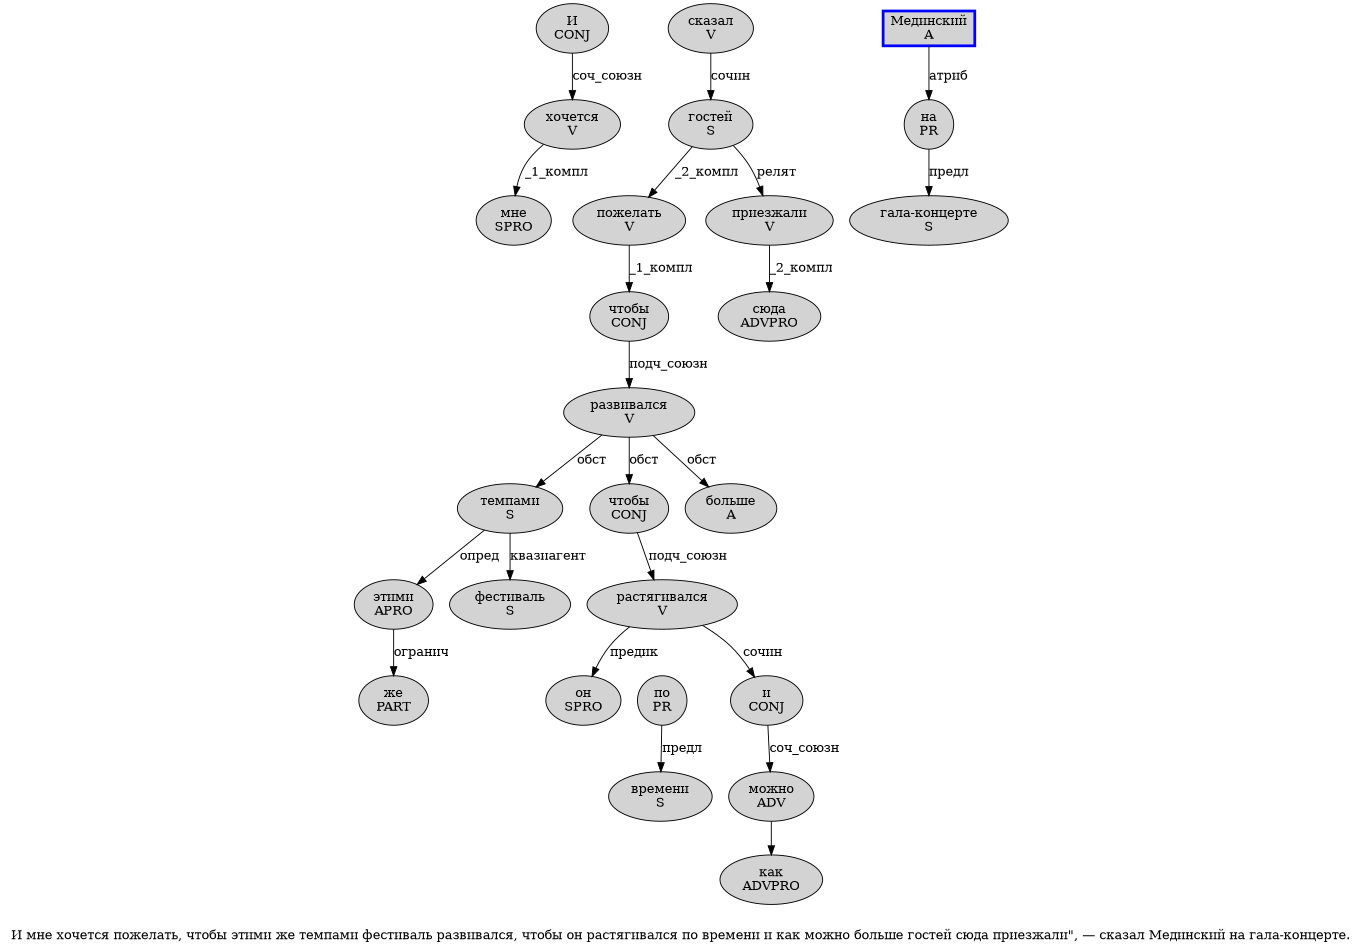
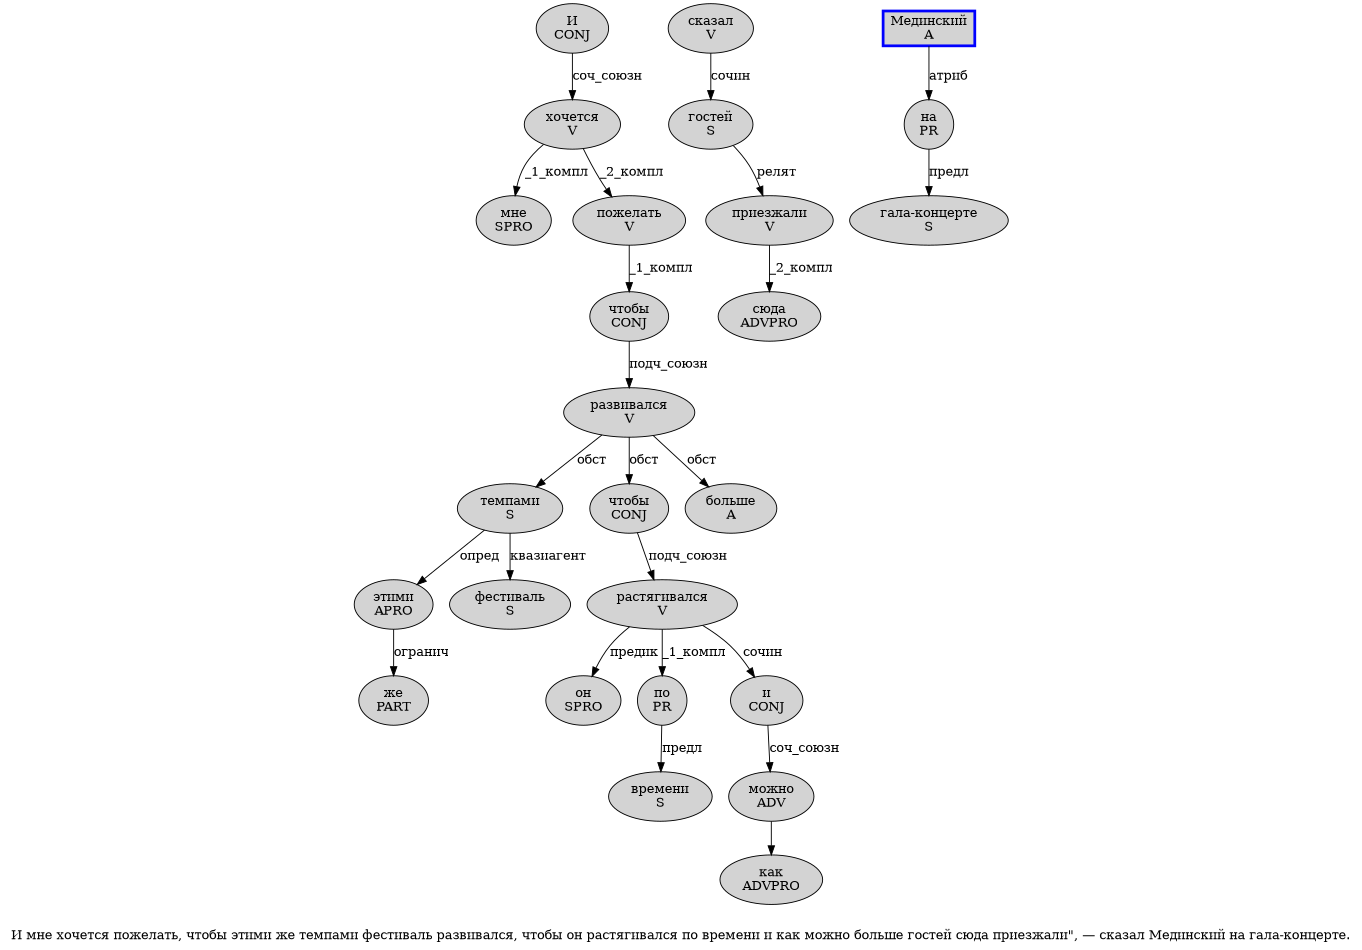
edge "гостей S" -> "пожелать V": now "хочется V" -> "пожелать V"
edge "растягивался V" -> "по PR": added, label "_1_компл"
